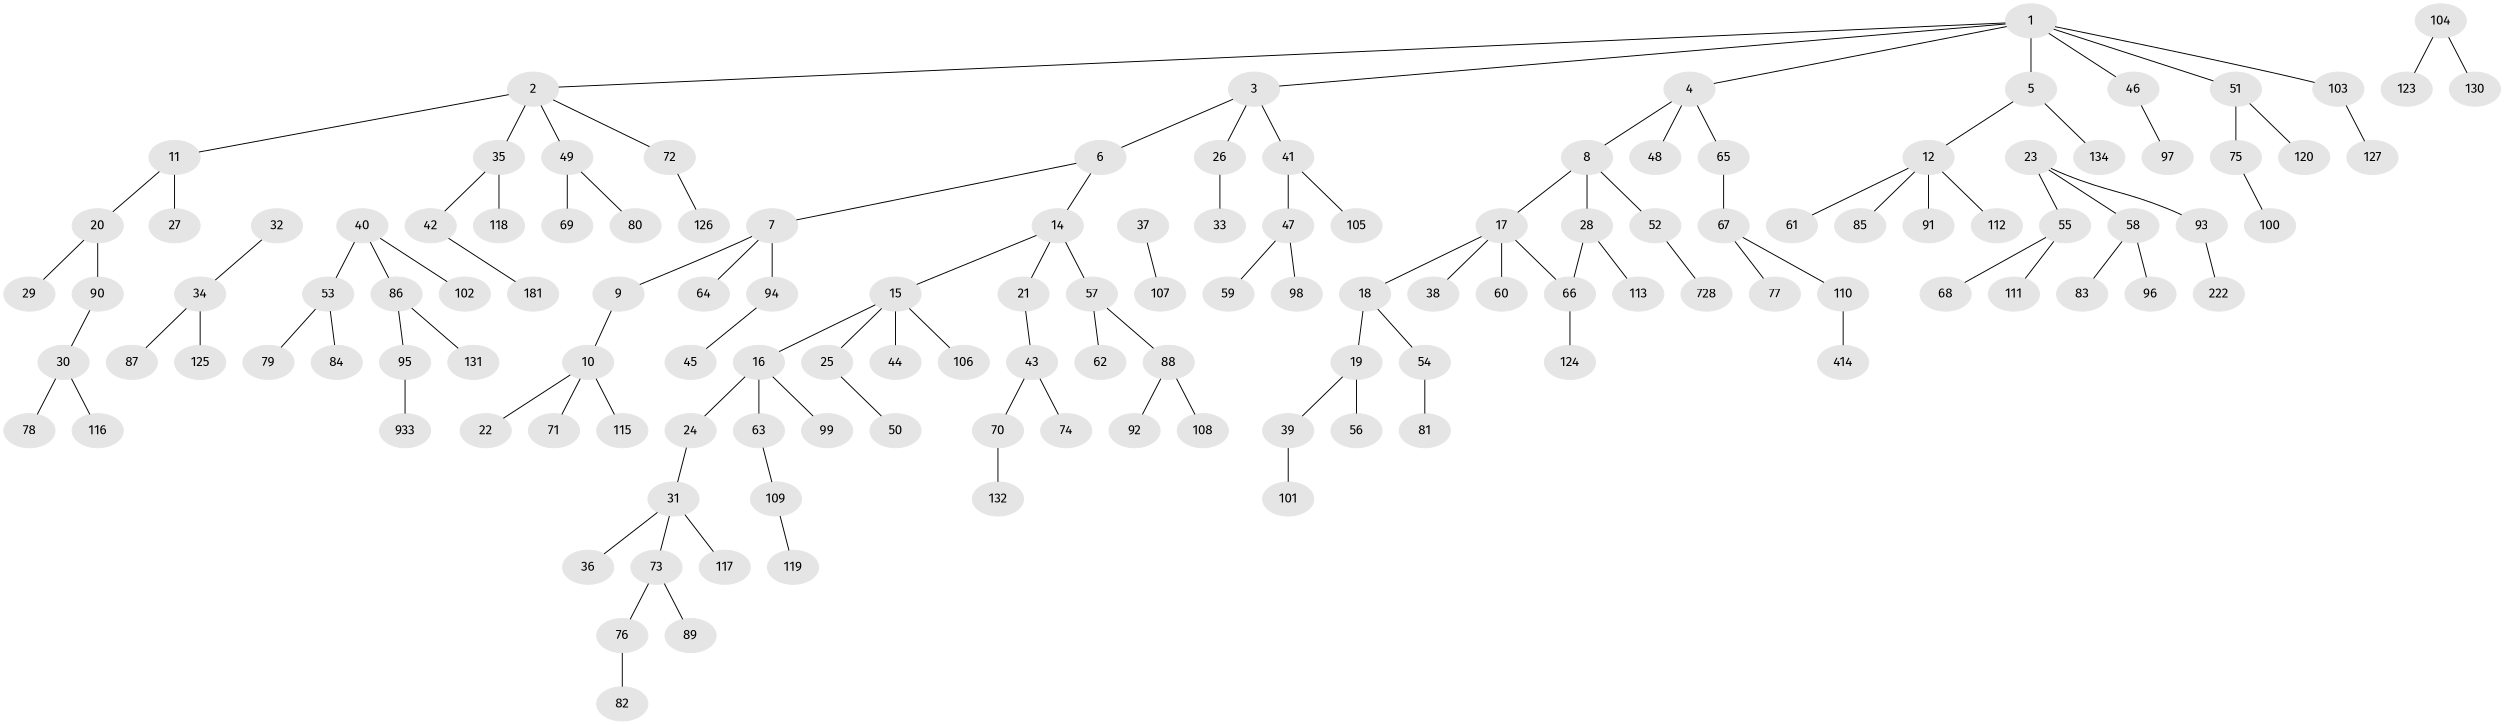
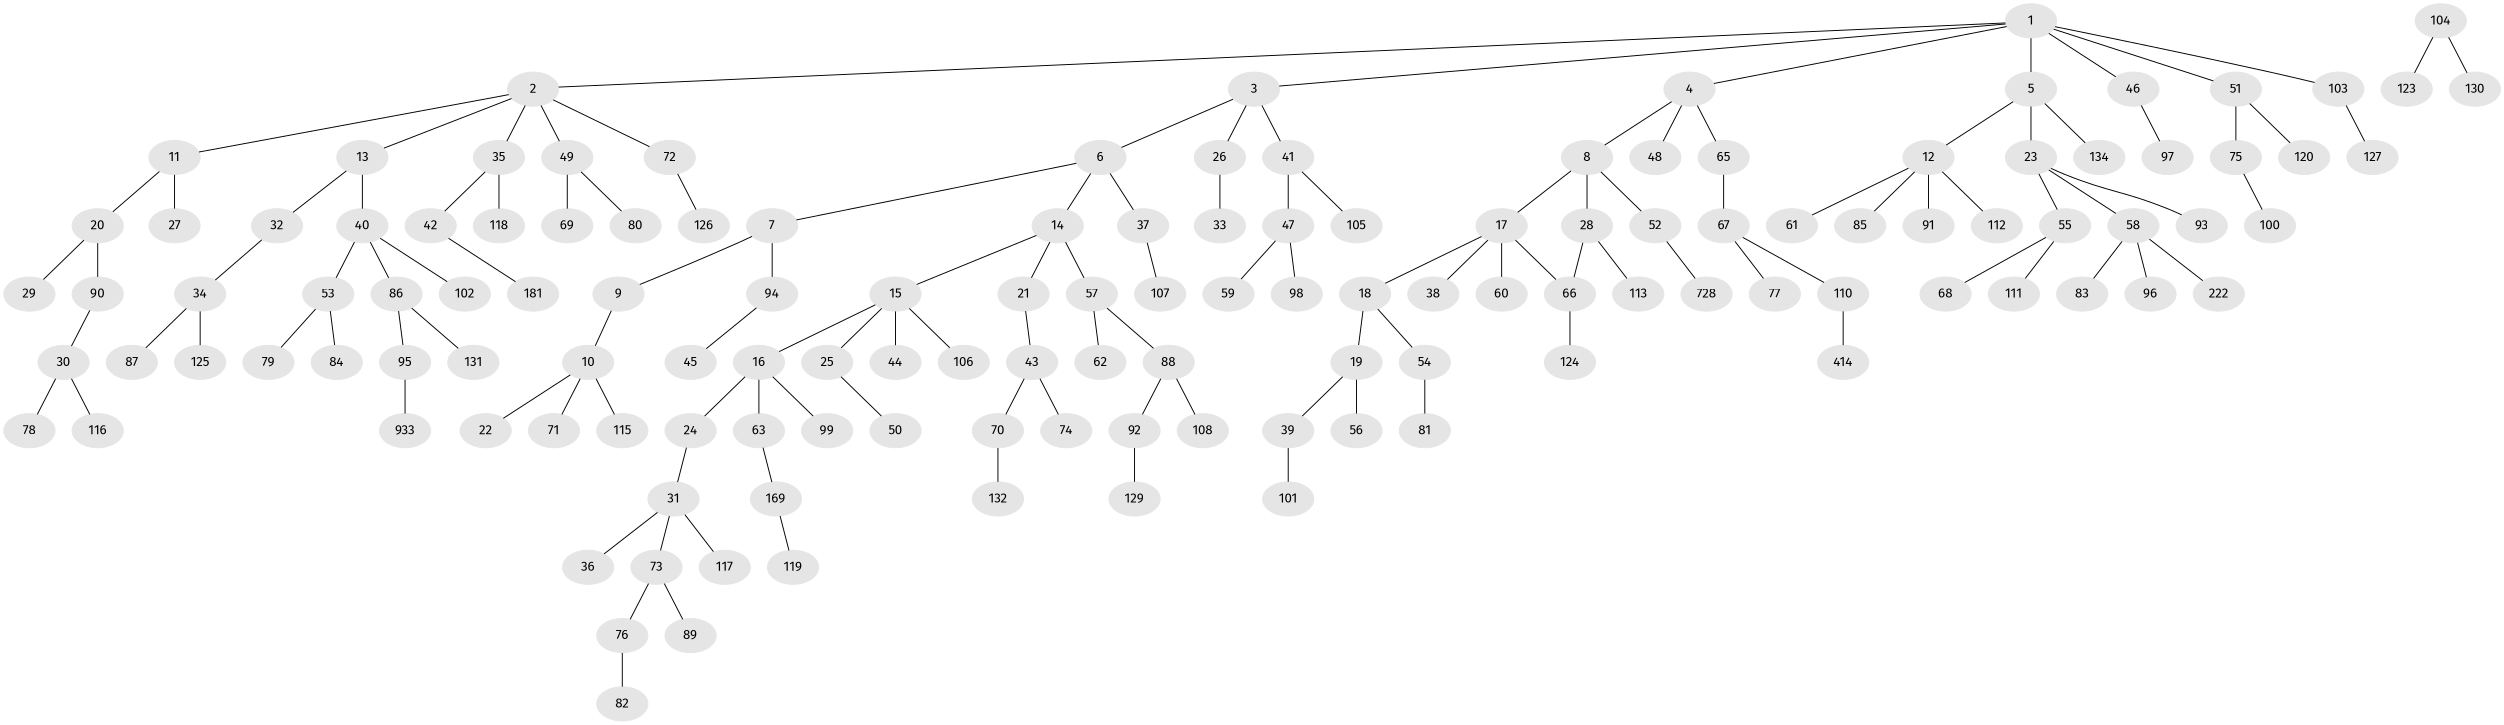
edge "5" -- "23": added
node "13": added
edge "6" -- "37": added
edge "93" -- "222": now "58" -- "222"
node "64": removed
node "109": label "109" -> "169"
node "129": added
